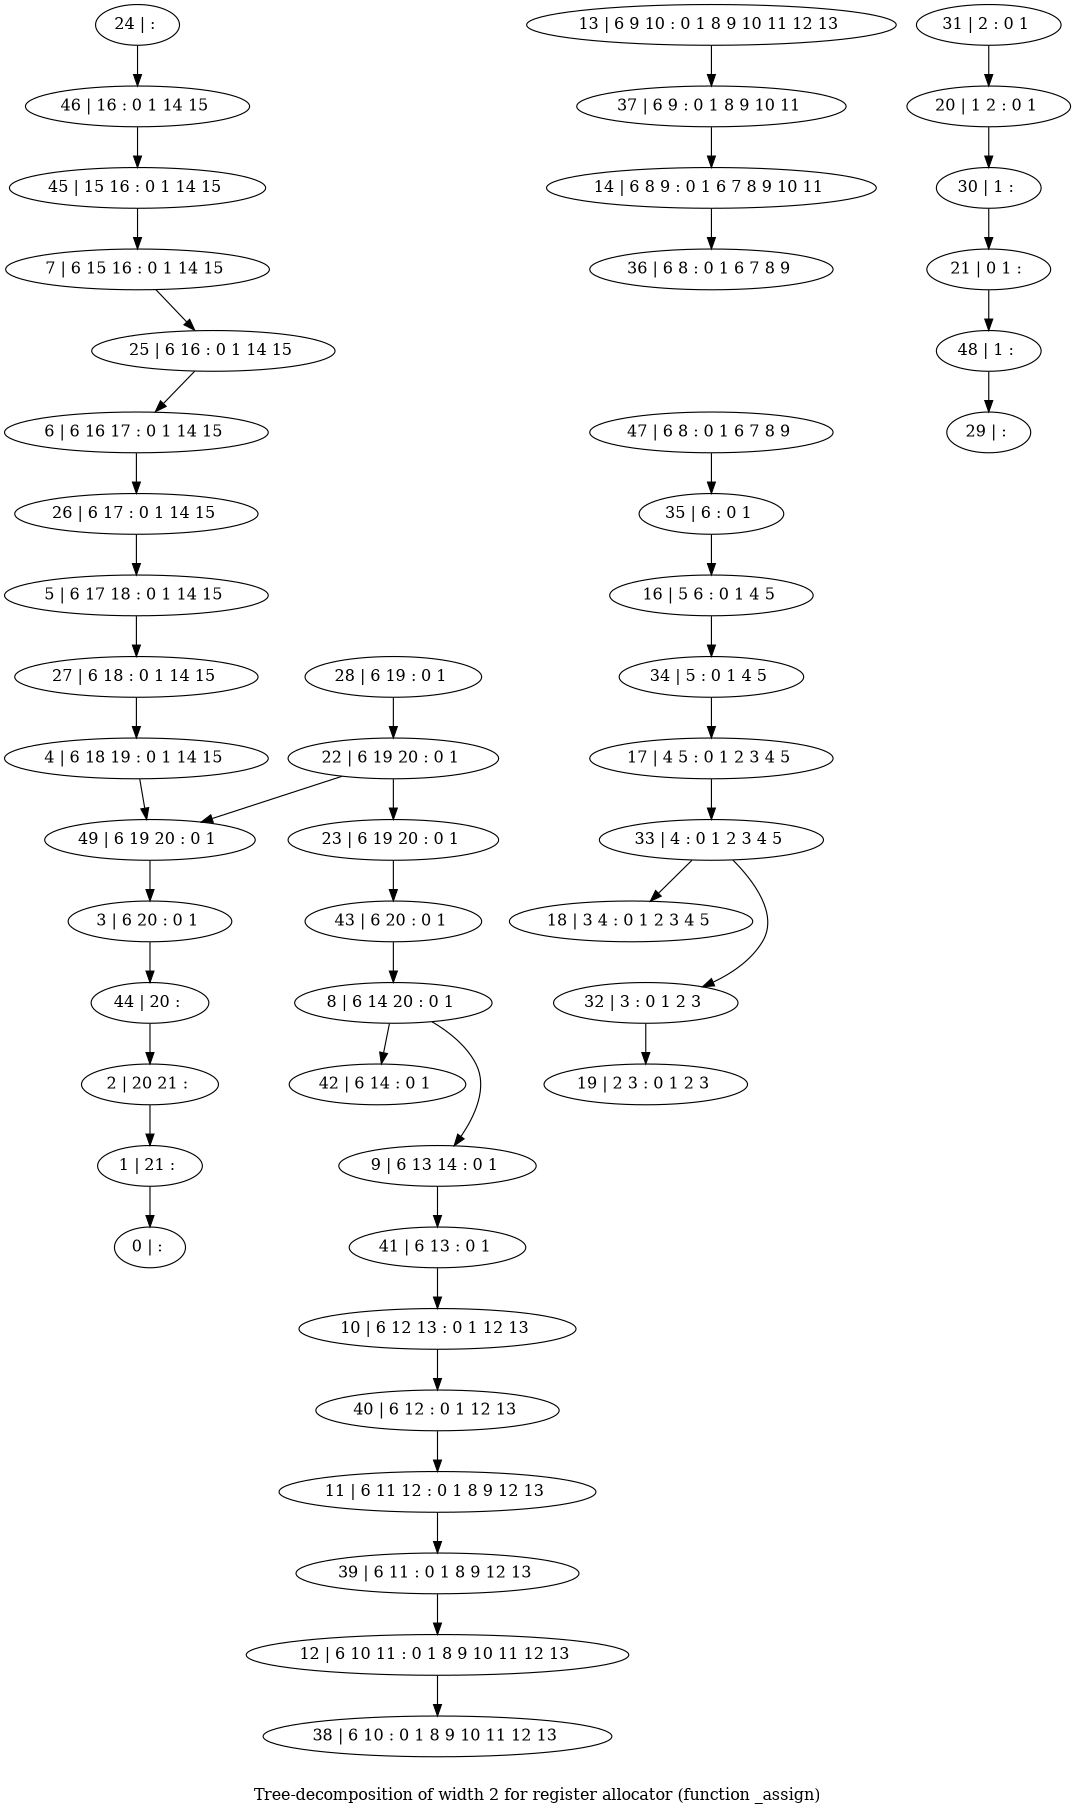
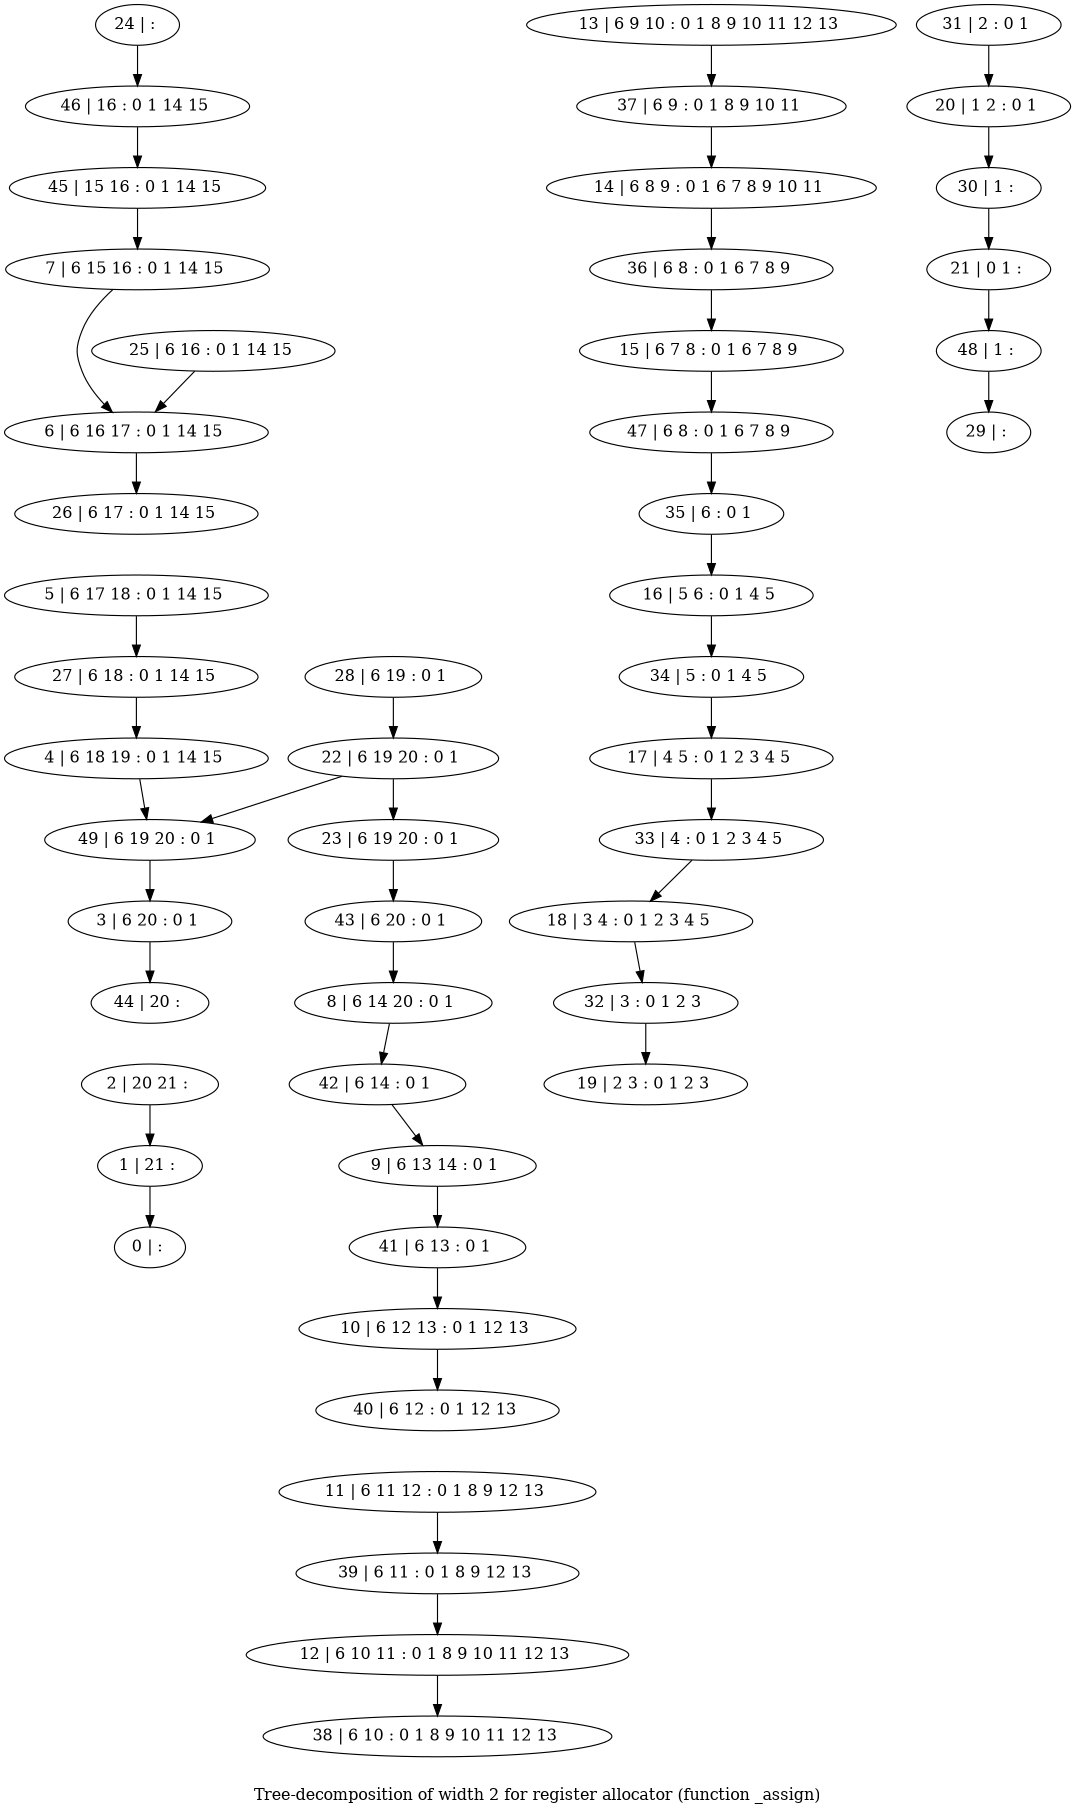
edge "7 | 6 15 16 : 0 1 14 15" -> "25 | 6 16 : 0 1 14 15": now "7 | 6 15 16 : 0 1 14 15" -> "6 | 6 16 17 : 0 1 14 15"
node "15 | 6 7 8 : 0 1 6 7 8 9": added
edge "26 | 6 17 : 0 1 14 15" -> "5 | 6 17 18 : 0 1 14 15": removed
edge "33 | 4 : 0 1 2 3 4 5" -> "32 | 3 : 0 1 2 3": now "18 | 3 4 : 0 1 2 3 4 5" -> "32 | 3 : 0 1 2 3"
edge "44 | 20 :" -> "2 | 20 21 :": removed
edge "8 | 6 14 20 : 0 1" -> "9 | 6 13 14 : 0 1": now "42 | 6 14 : 0 1" -> "9 | 6 13 14 : 0 1"
edge "40 | 6 12 : 0 1 12 13" -> "11 | 6 11 12 : 0 1 8 9 12 13": removed
